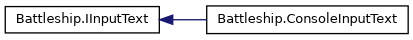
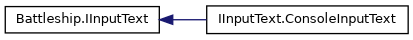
node "Battleship.ConsoleInputText": label "Battleship.ConsoleInputText" -> "IInputText.ConsoleInputText"
